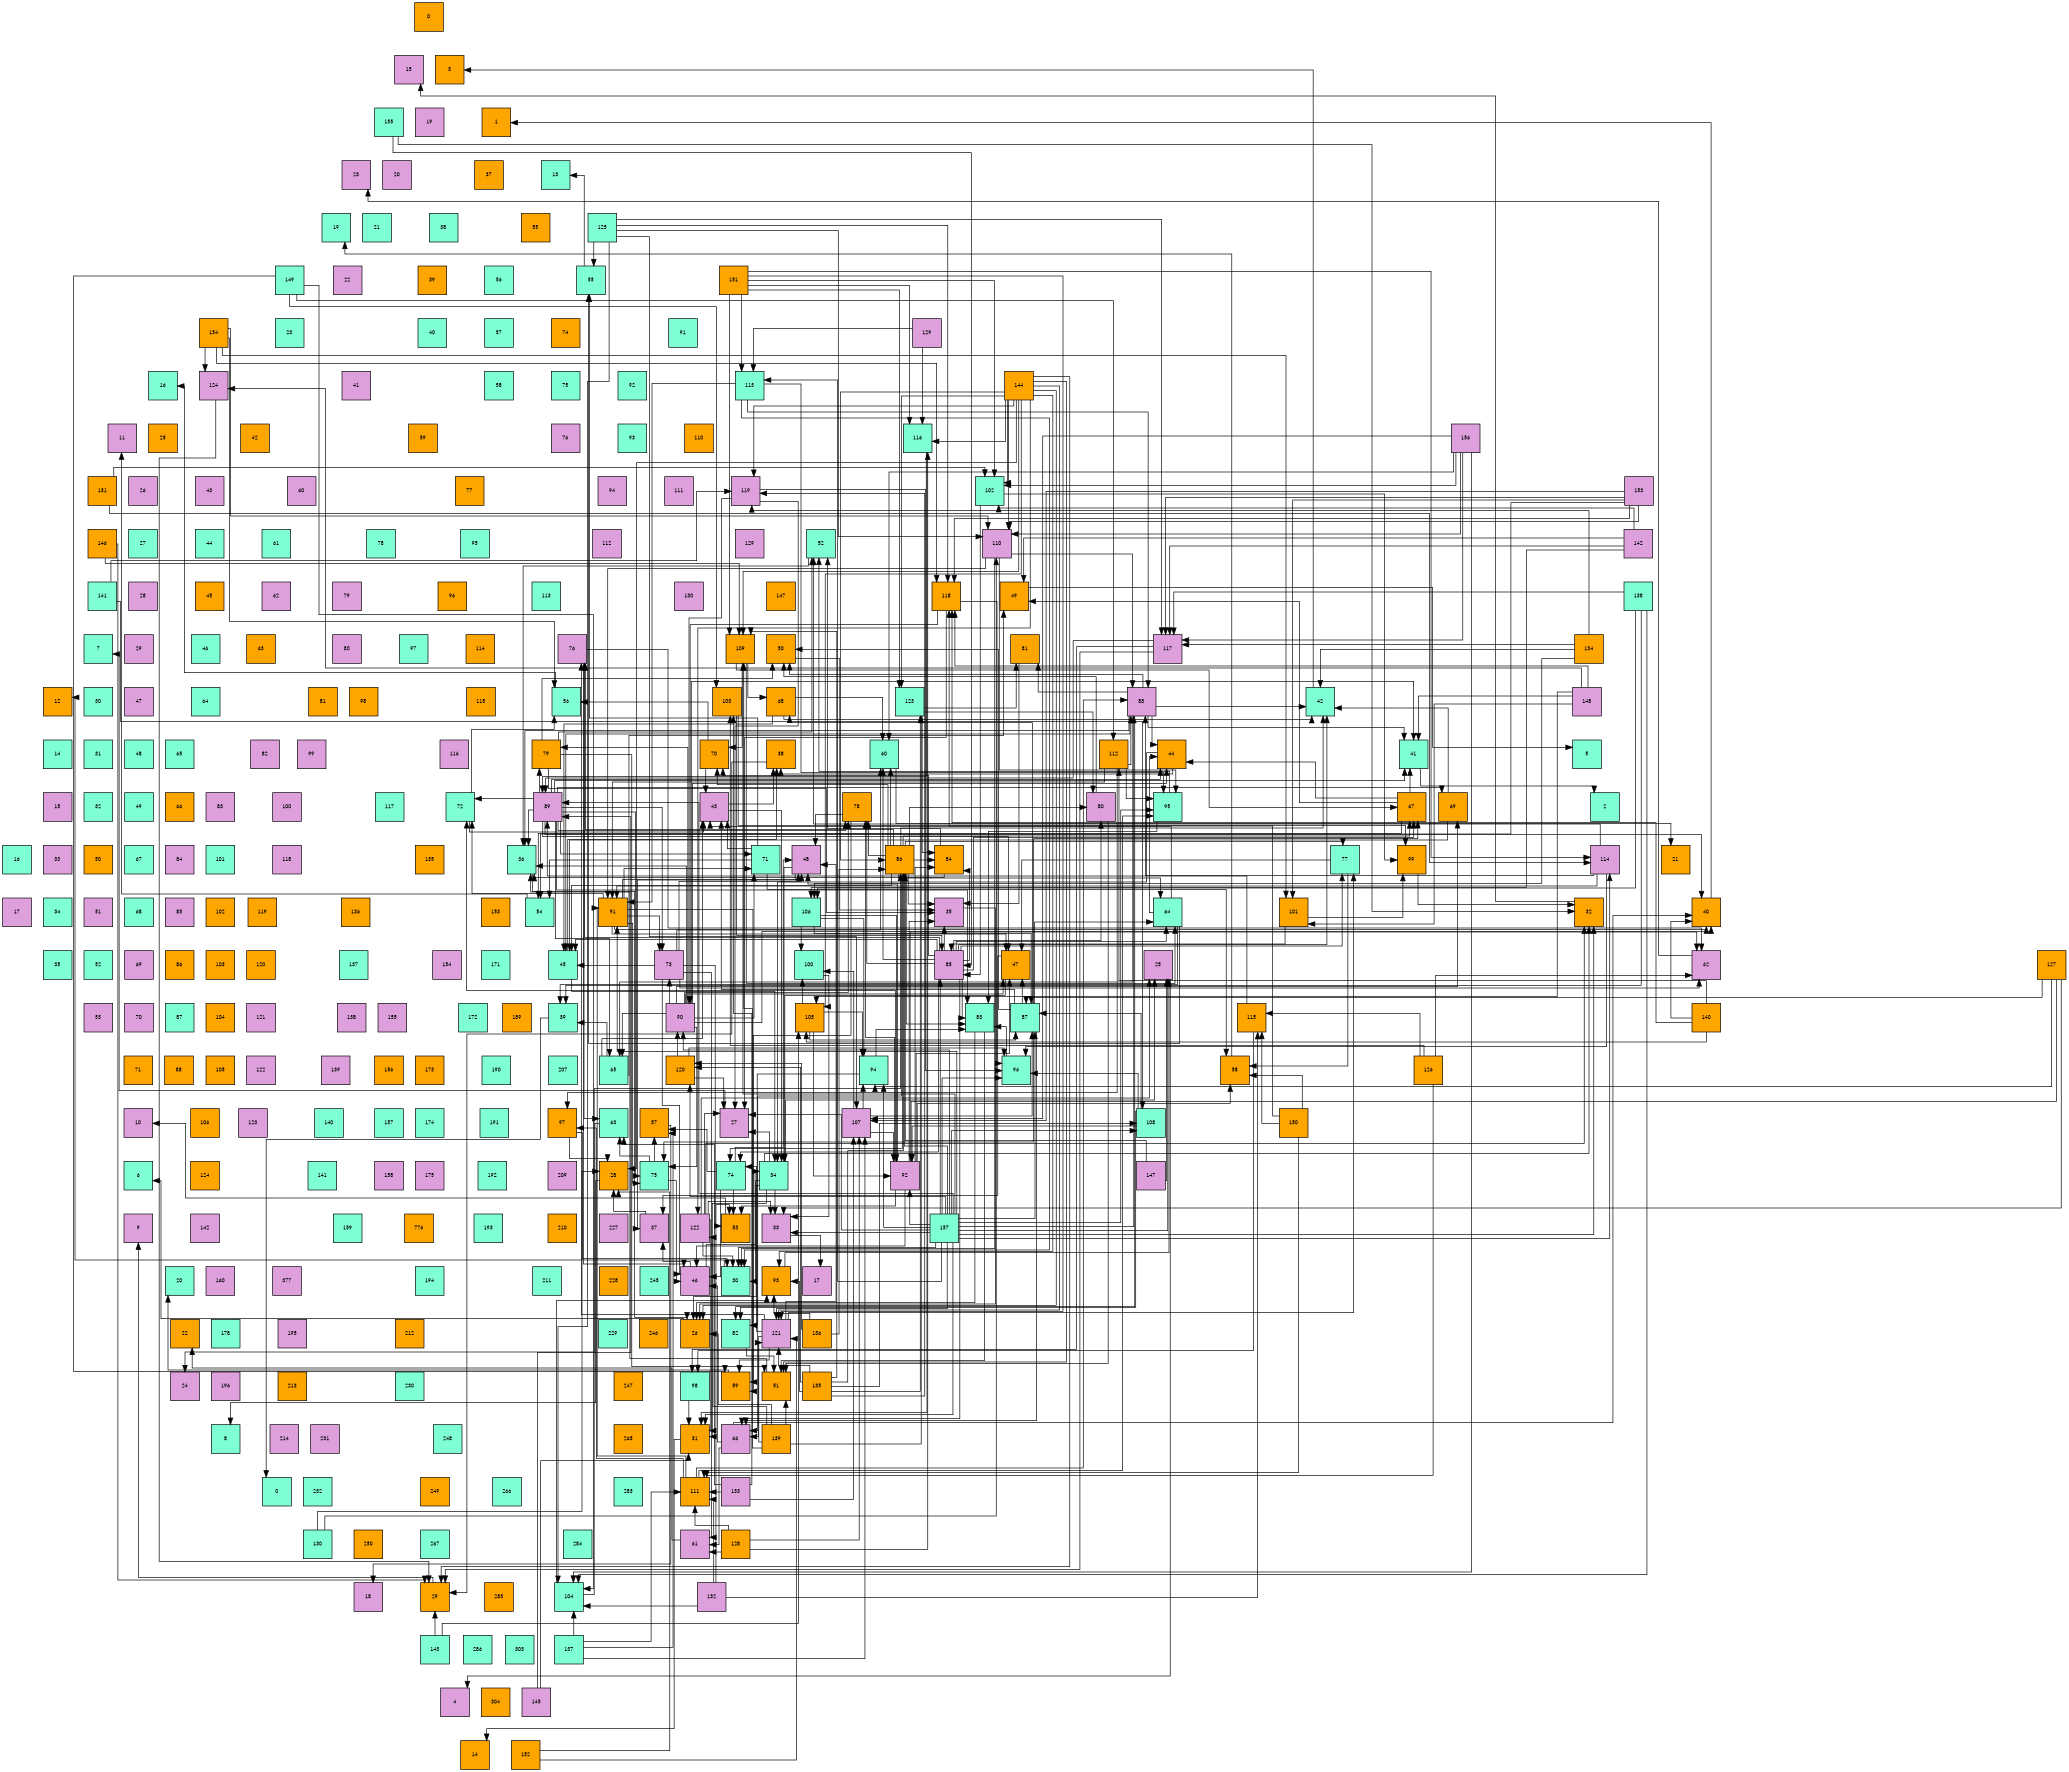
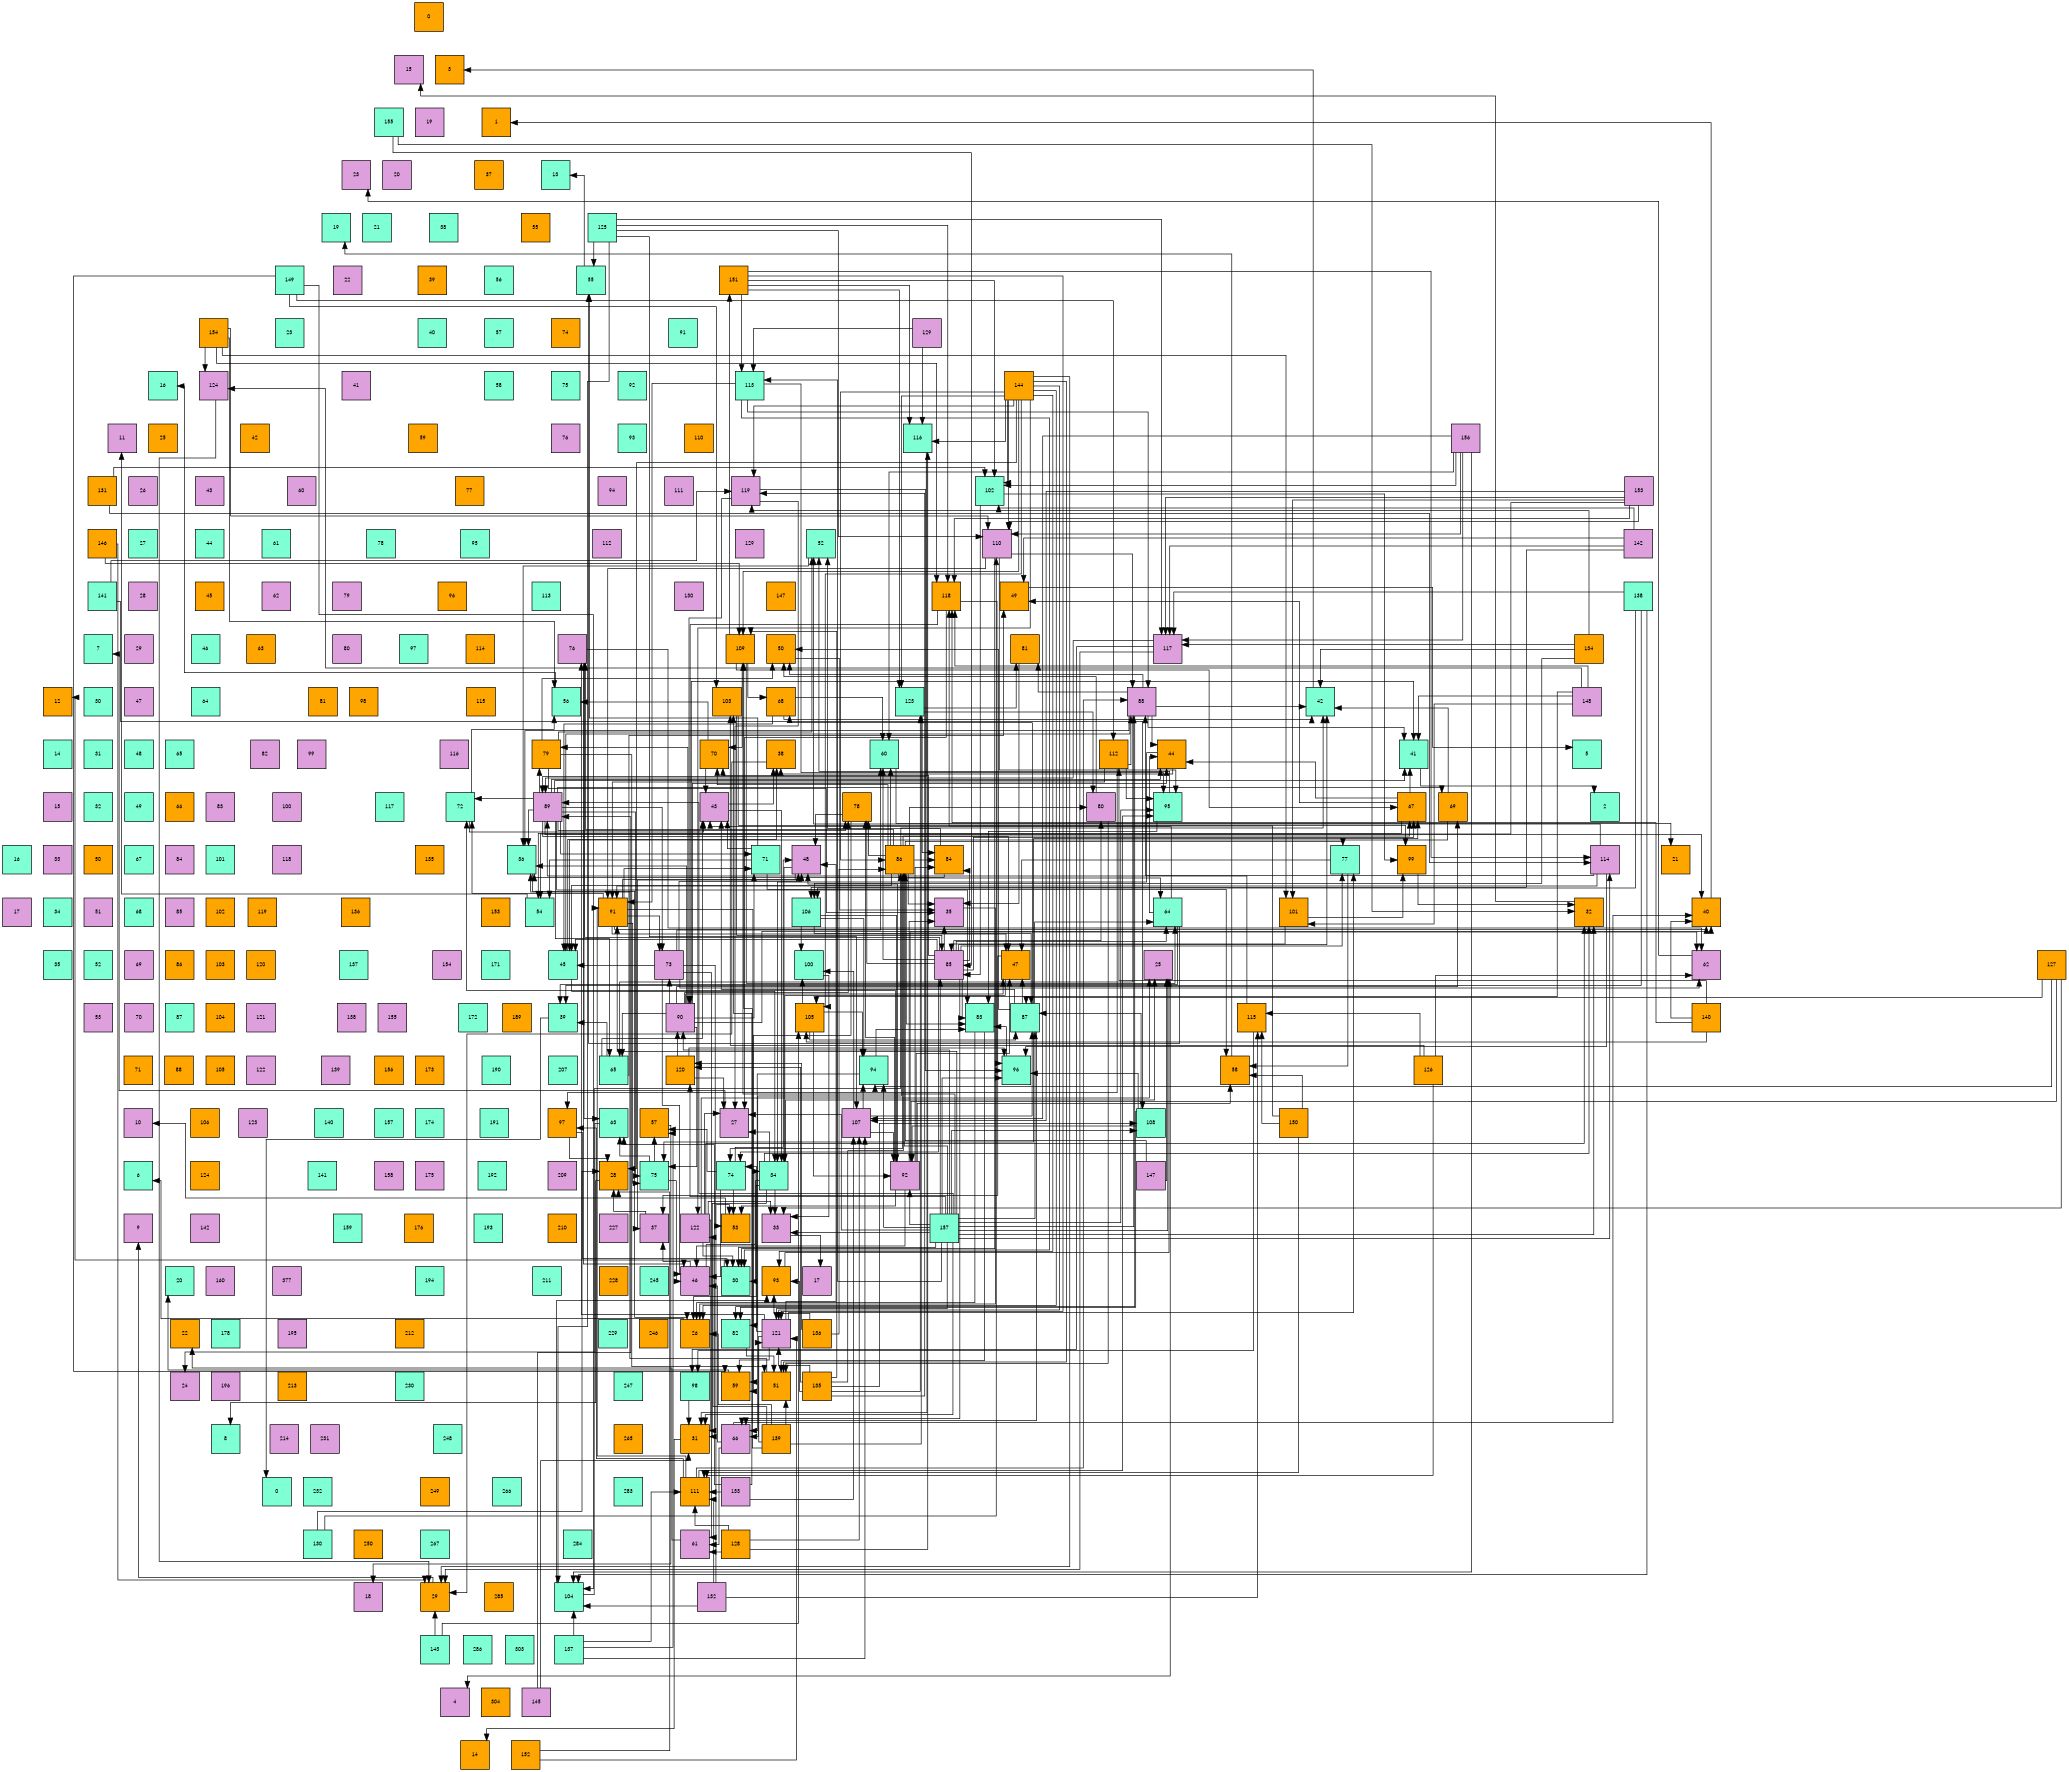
edge "151" -> "109": reversed
node "776": label "776" -> "176"
node "247": fillcolor orange -> aquamarine
